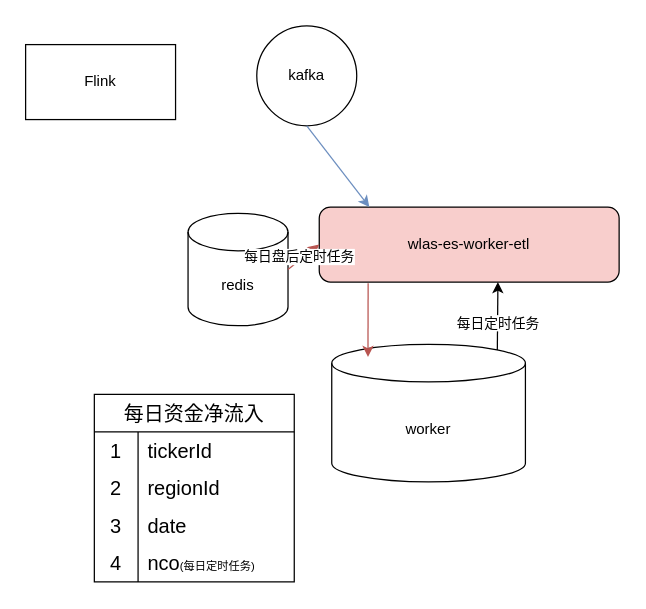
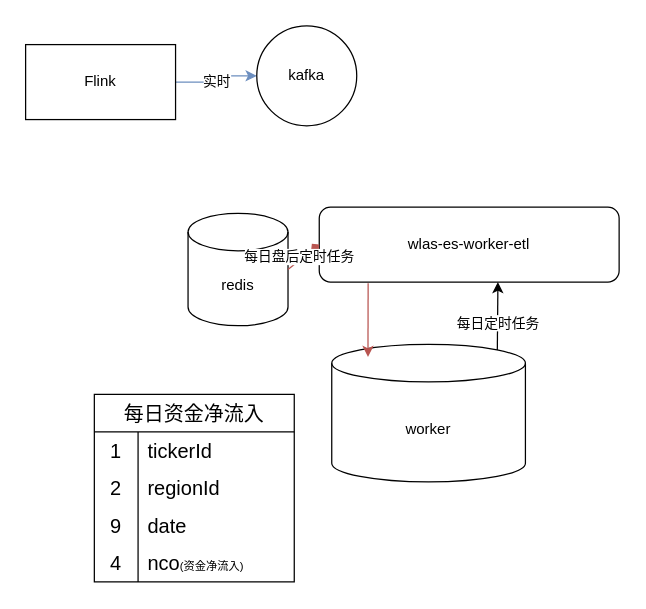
edge "Flink" -> "kafka": added, label "实时"
edge "kafka" -> "wlas-es-worker-etl": removed
node "wlas-es-worker-etl": fillcolor #f8cecc -> #ffffff
edge "redis" -> "wlas-es-worker-etl": arrowhead classic -> diamond
node "3": label "3" -> "9"
node "nco(每日定时任务)": label "nco(每日定时任务)" -> "nco(资金净流入)"
